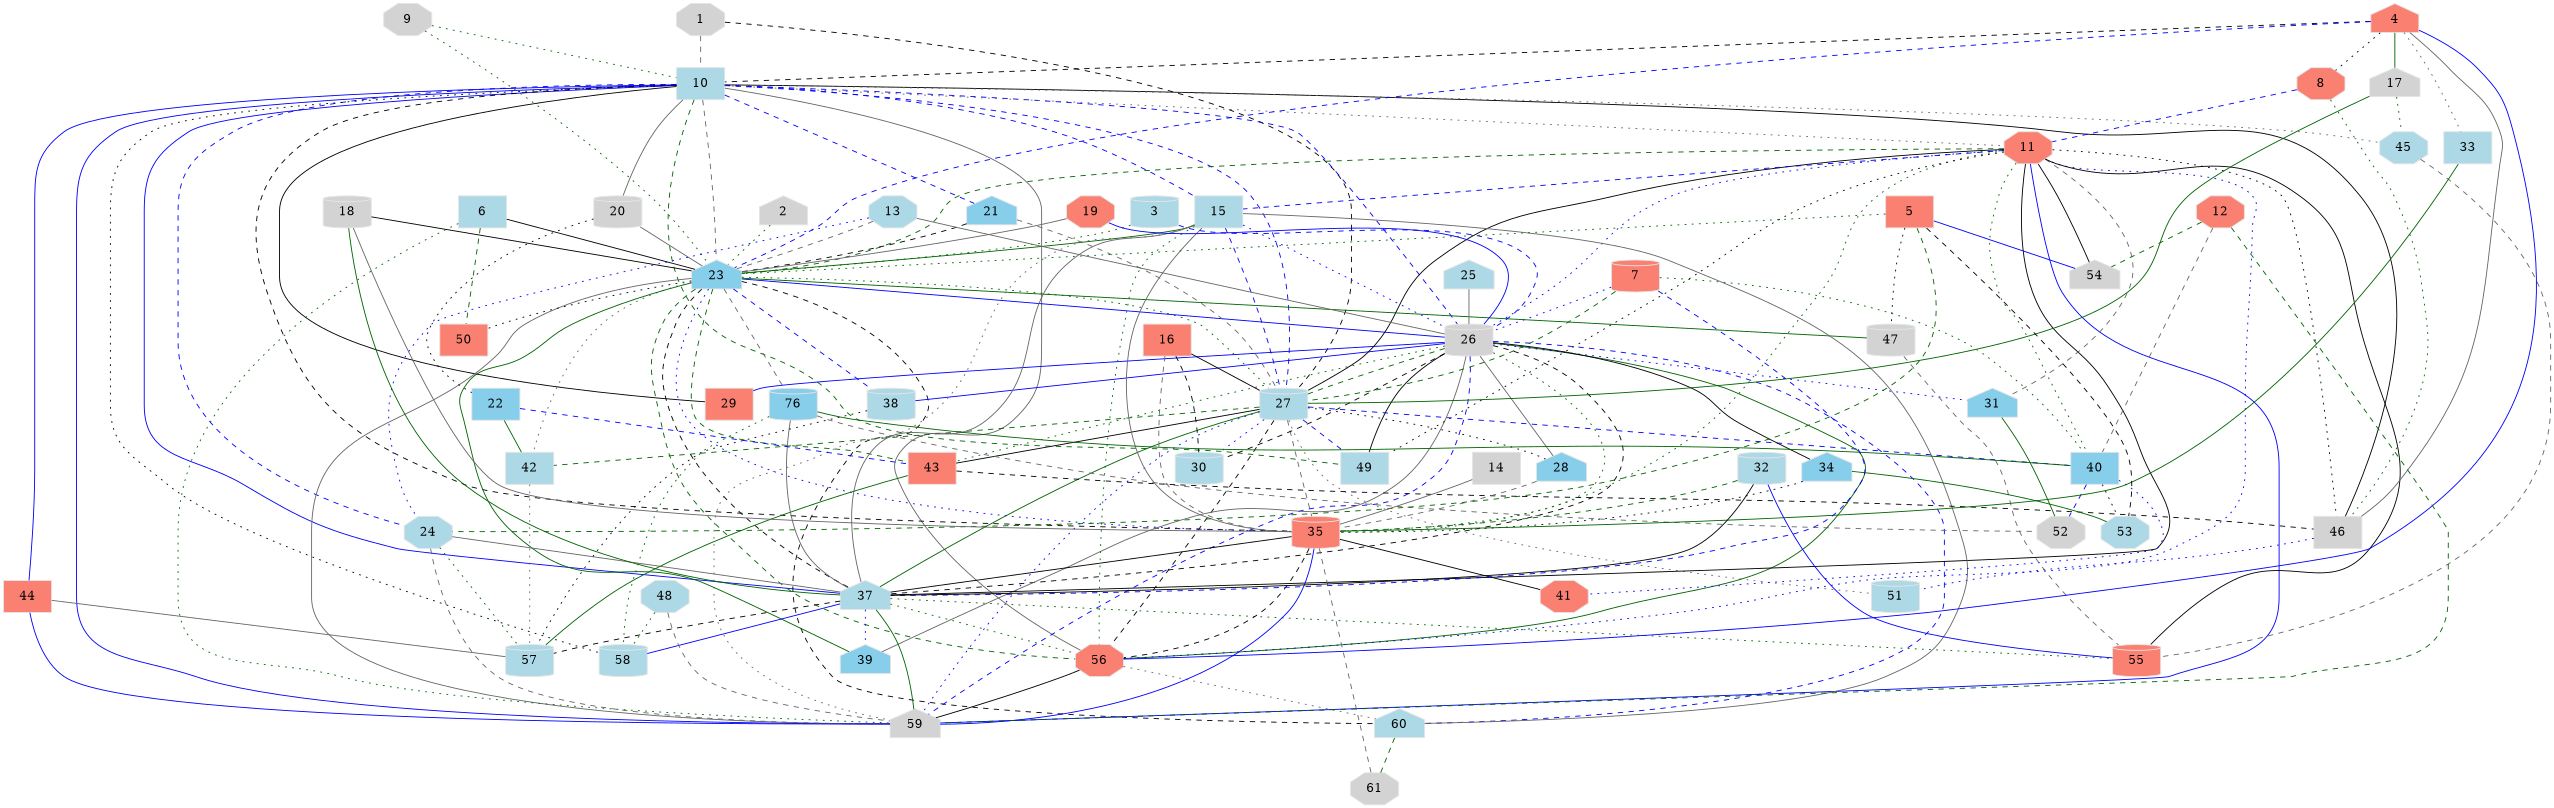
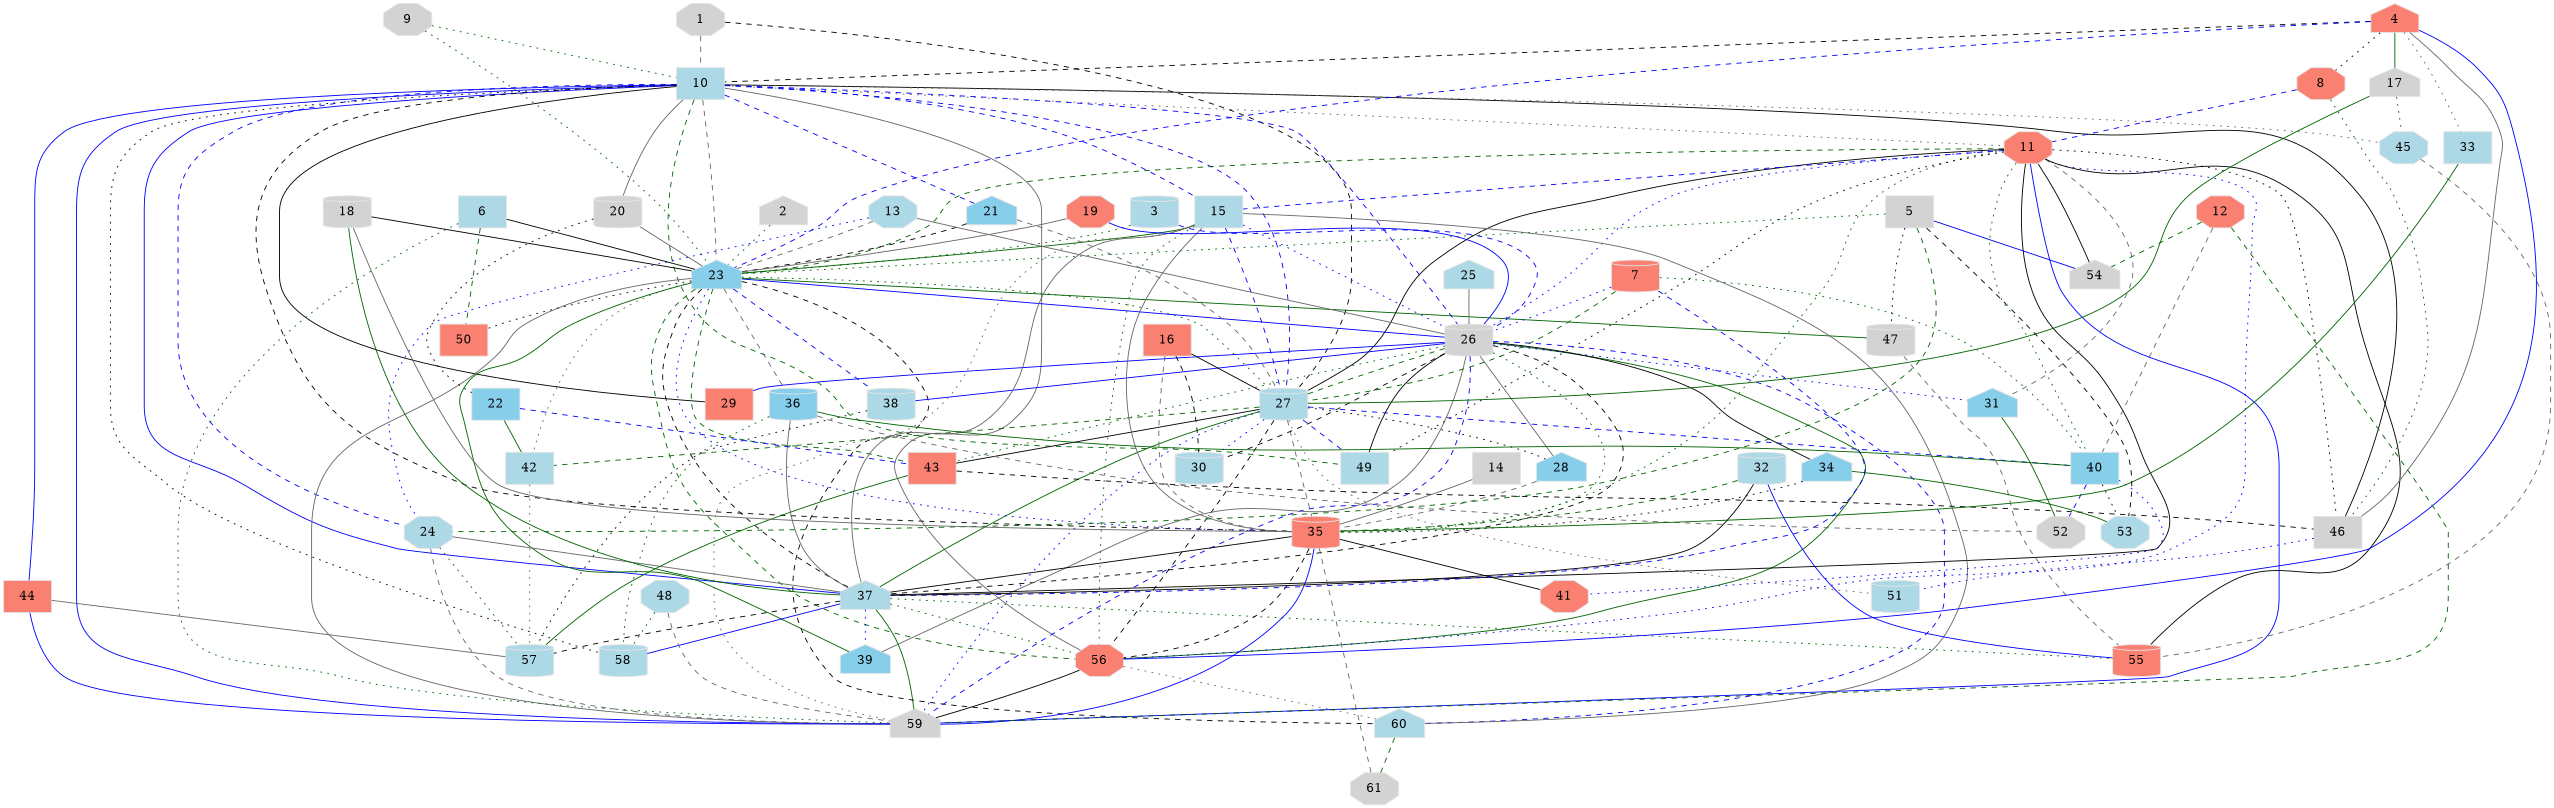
node "5": fillcolor salmon -> lightgrey
node "76": label "76" -> "36"
